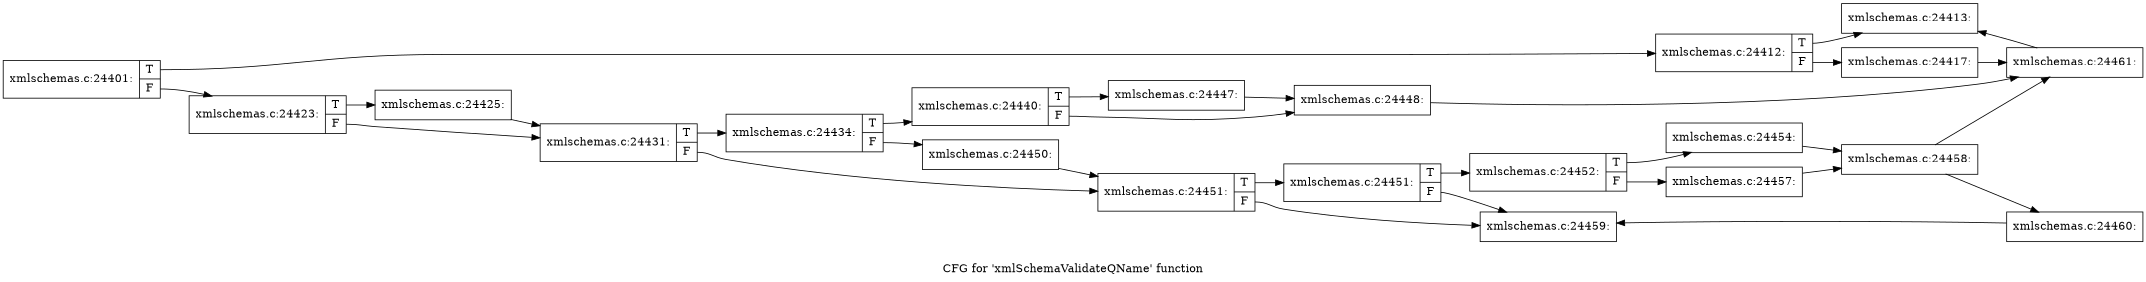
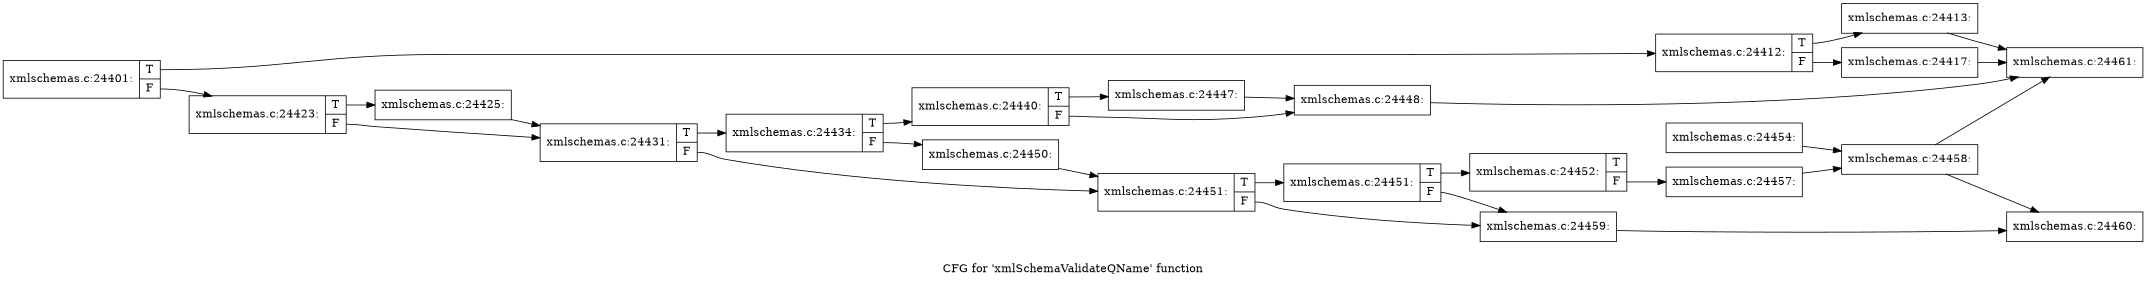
edge "xmlschemas.c:24461:" -> "xmlschemas.c:24413:": reversed
edge "xmlschemas.c:24452:" -> "xmlschemas.c:24454:": removed
edge "xmlschemas.c:24460:" -> "xmlschemas.c:24459:": reversed
